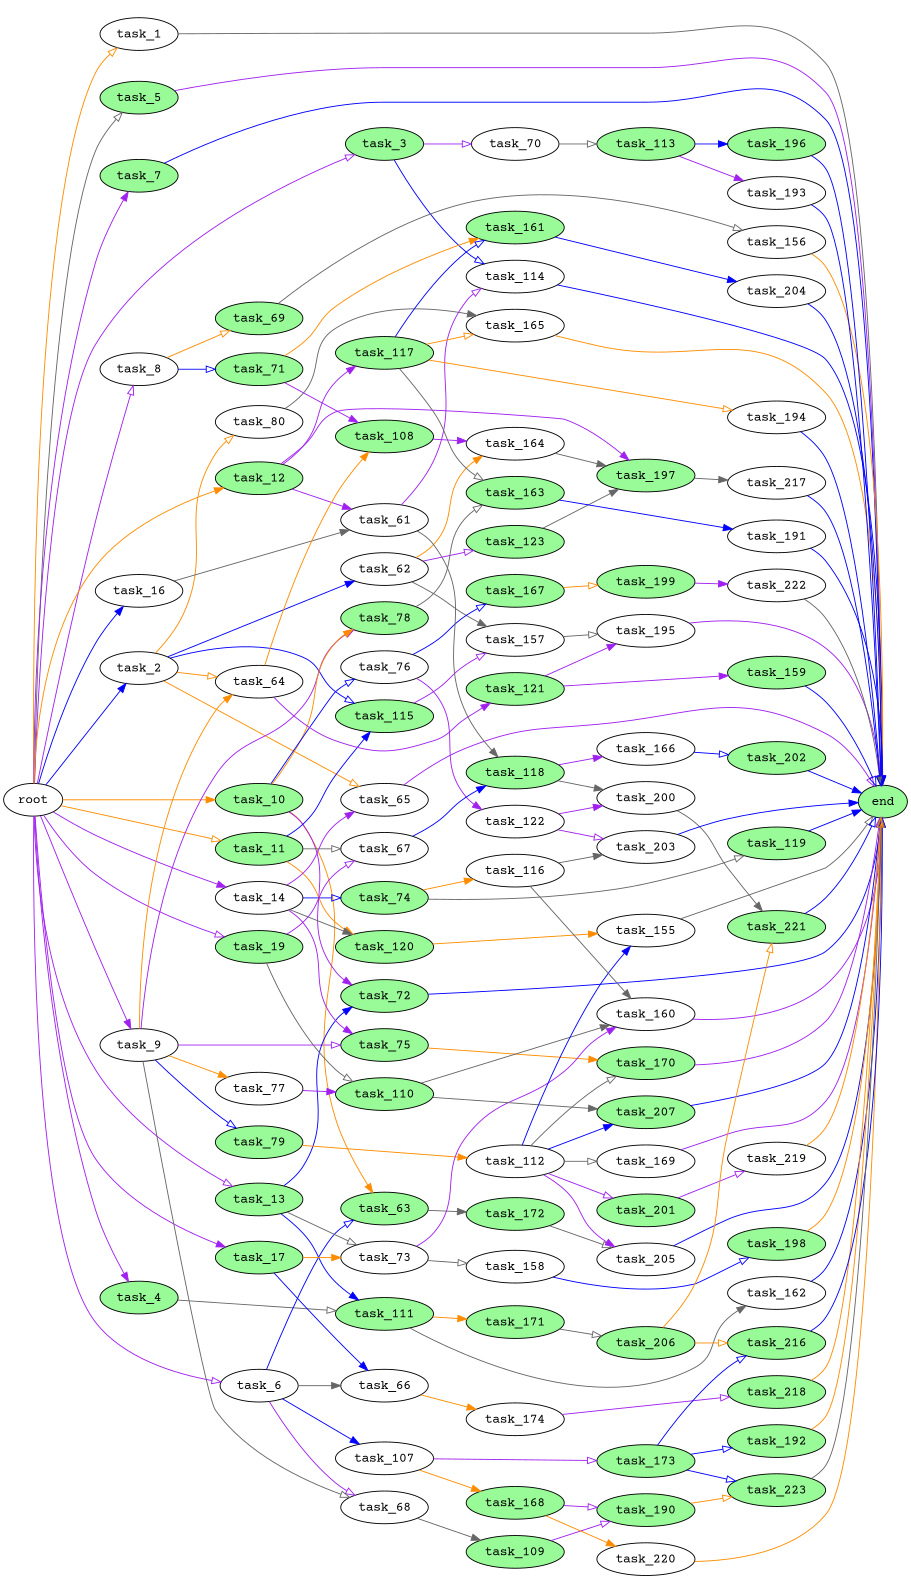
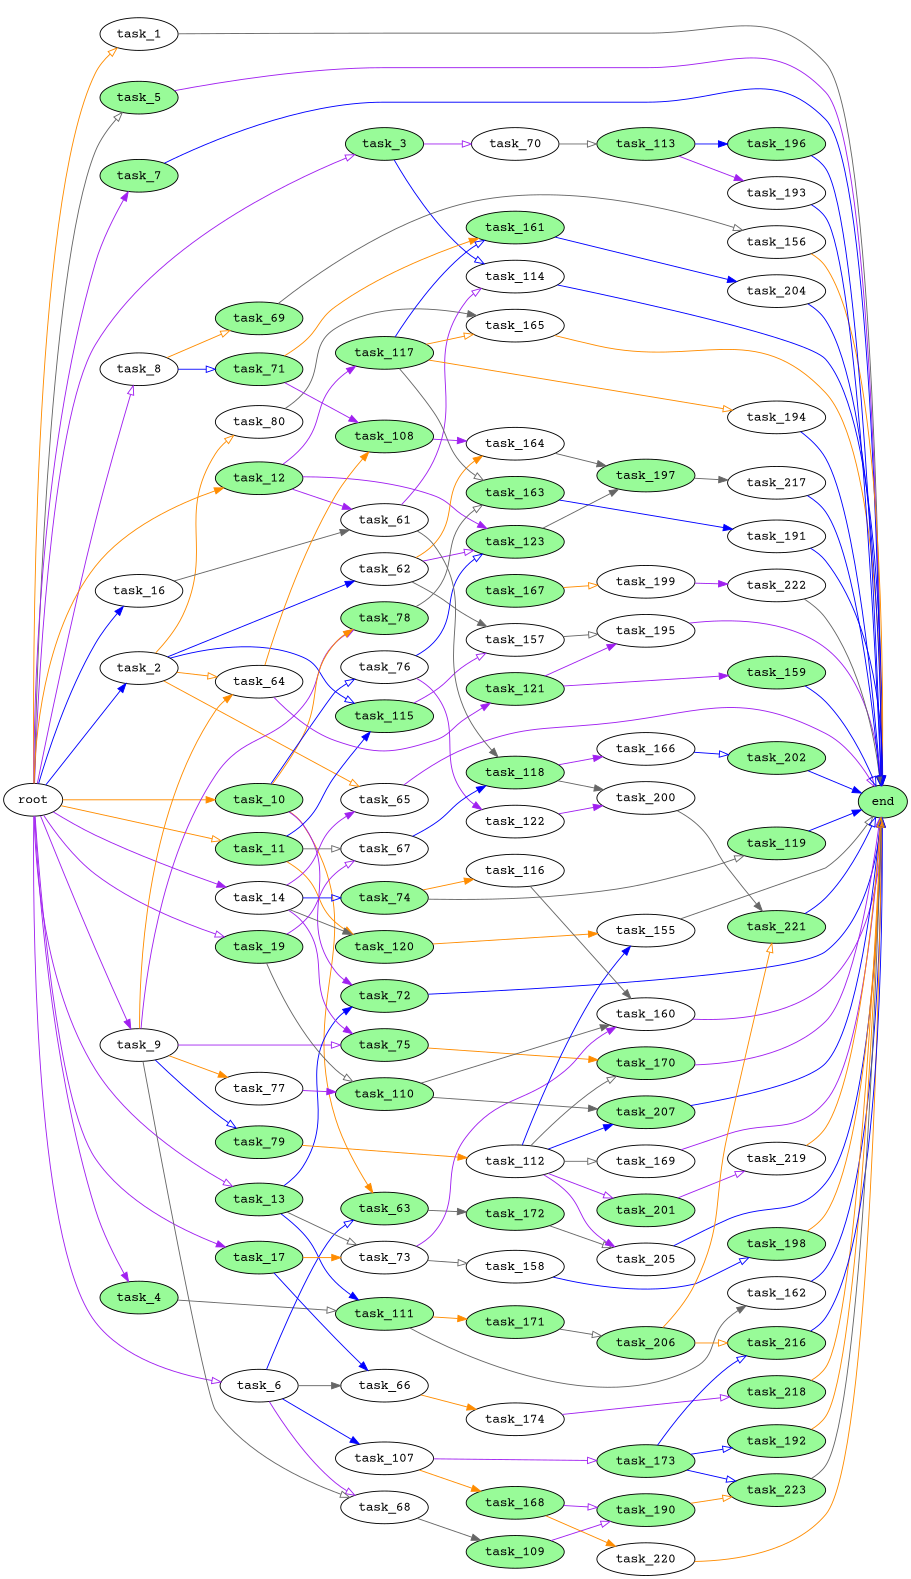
edge "task_12" -> "task_197": now "task_12" -> "task_123"
node "task_199": fillcolor palegreen -> white
edge "task_76" -> "task_167": now "task_76" -> "task_123"
node "task_203": removed
